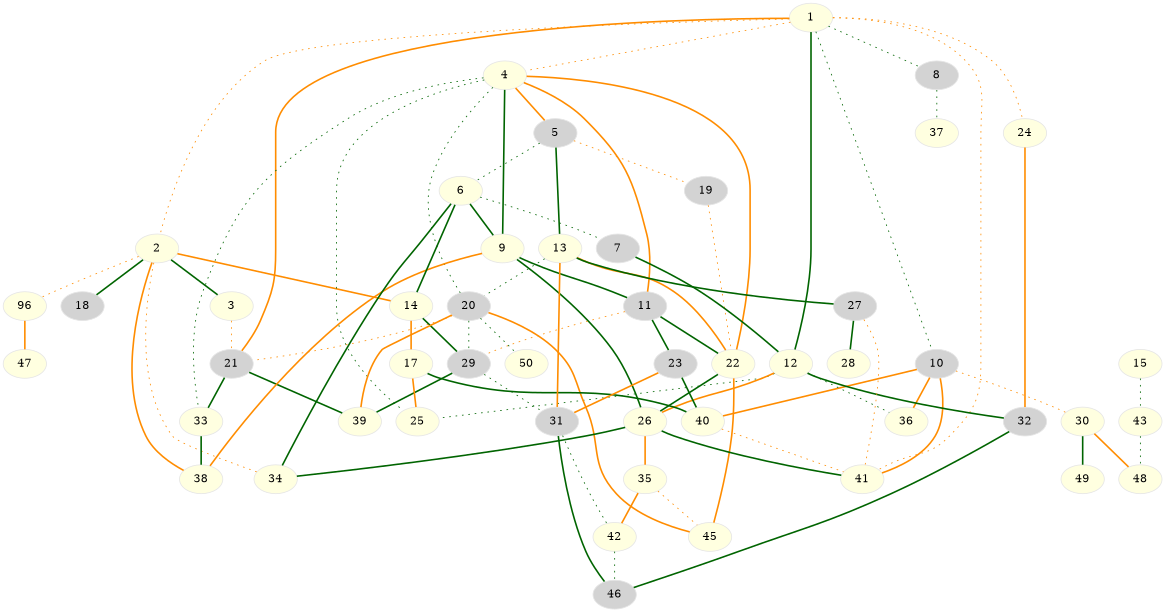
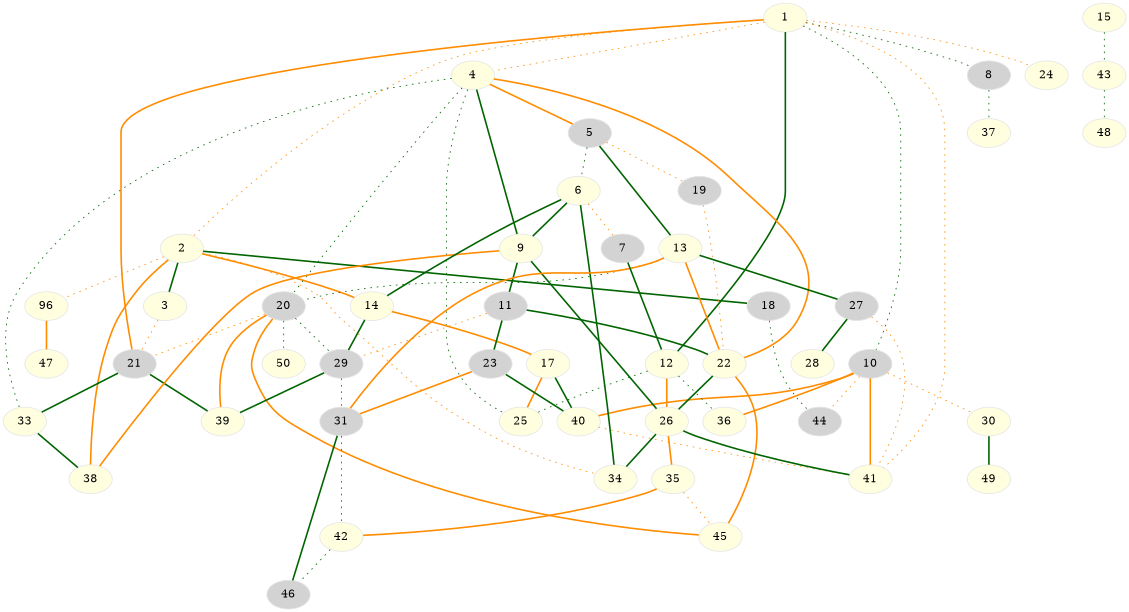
edge "4" -- "11": removed
edge "6" -- "7": color darkgreen -> darkorange
node "44": added
node "32": removed
edge "30" -- "48": removed
